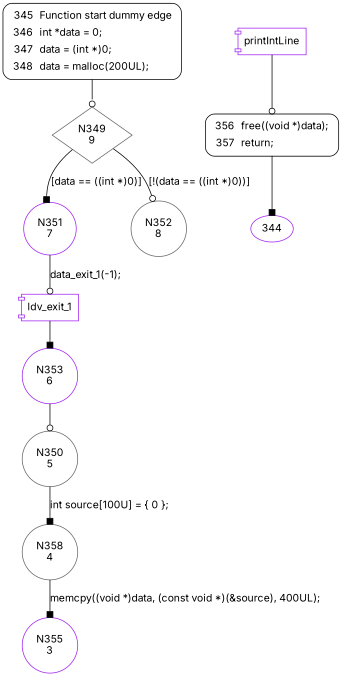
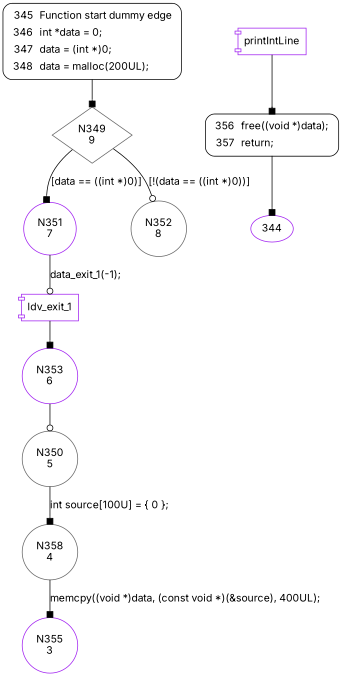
edge "printIntLine" -> "356": arrowhead odot -> box
edge "345" -> "N349 9": arrowhead odot -> box
